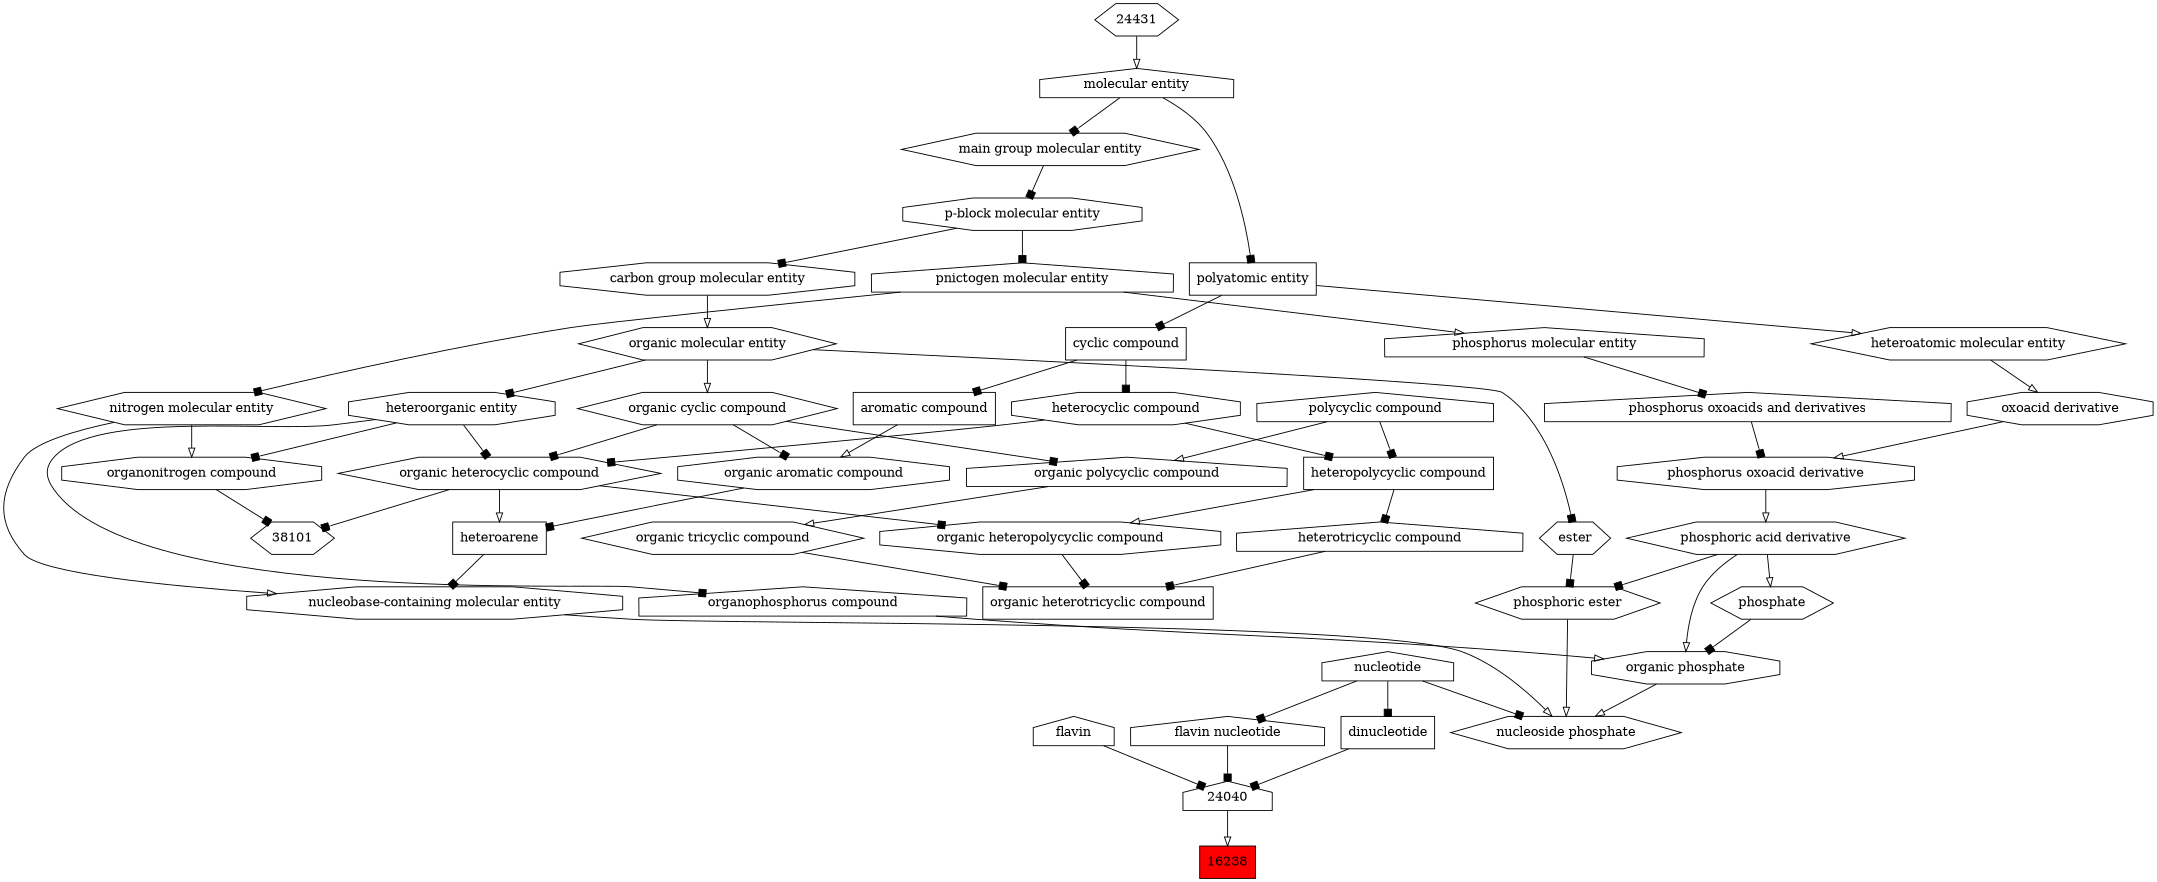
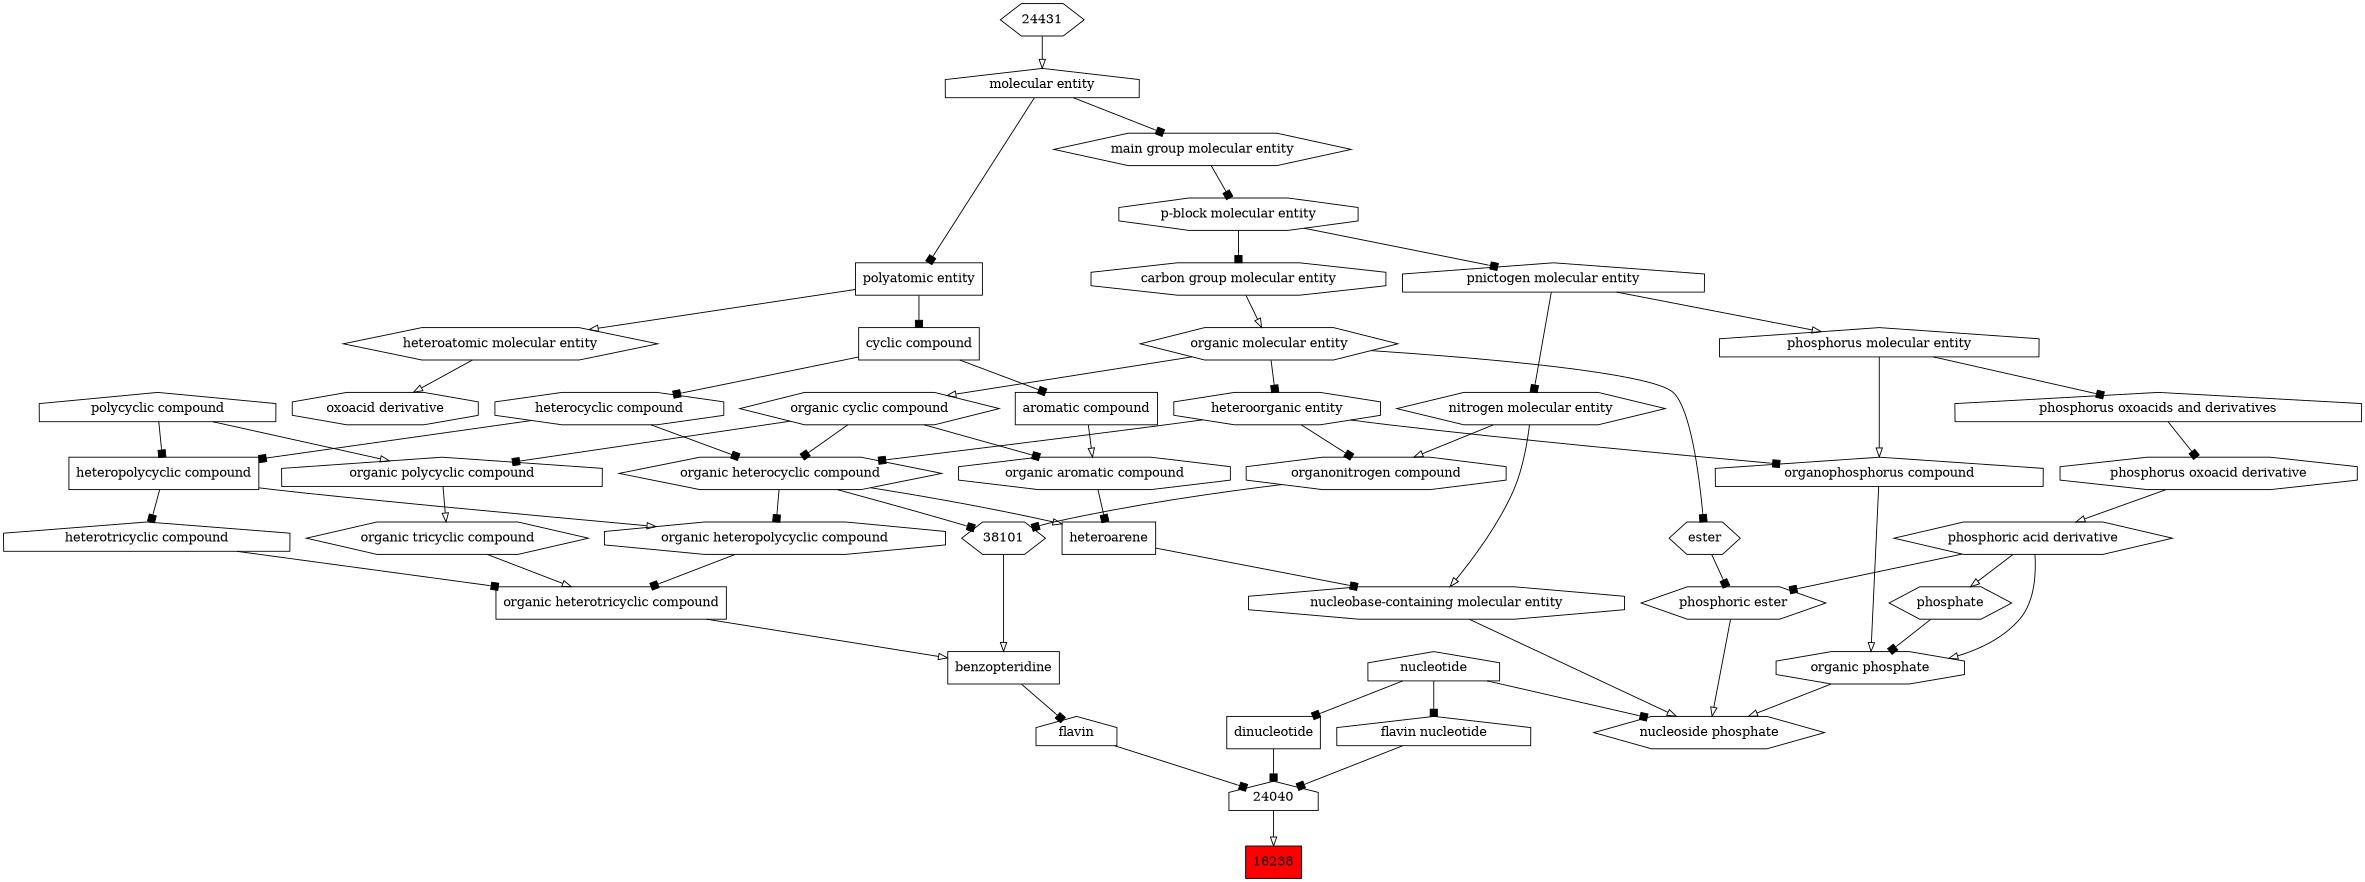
edge "phosphorus molecular entity" -> "organophosphorus compound": added
edge "oxoacid derivative" -> "phosphorus oxoacid derivative": removed
edge "organic tricyclic compound" -> "organic heterotricyclic compound": arrowhead box -> onormal
node "benzopteridine": added
